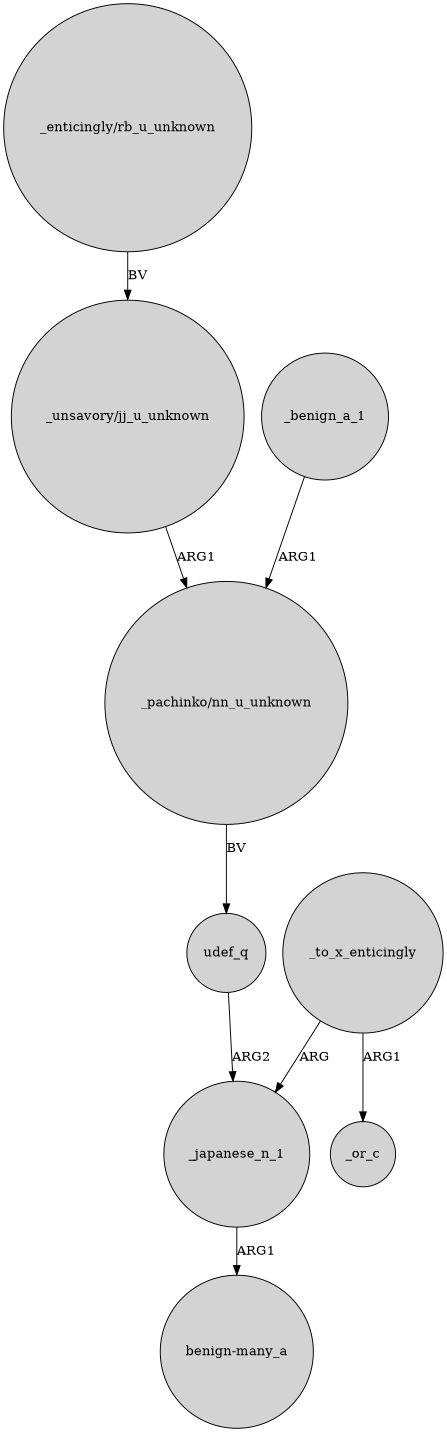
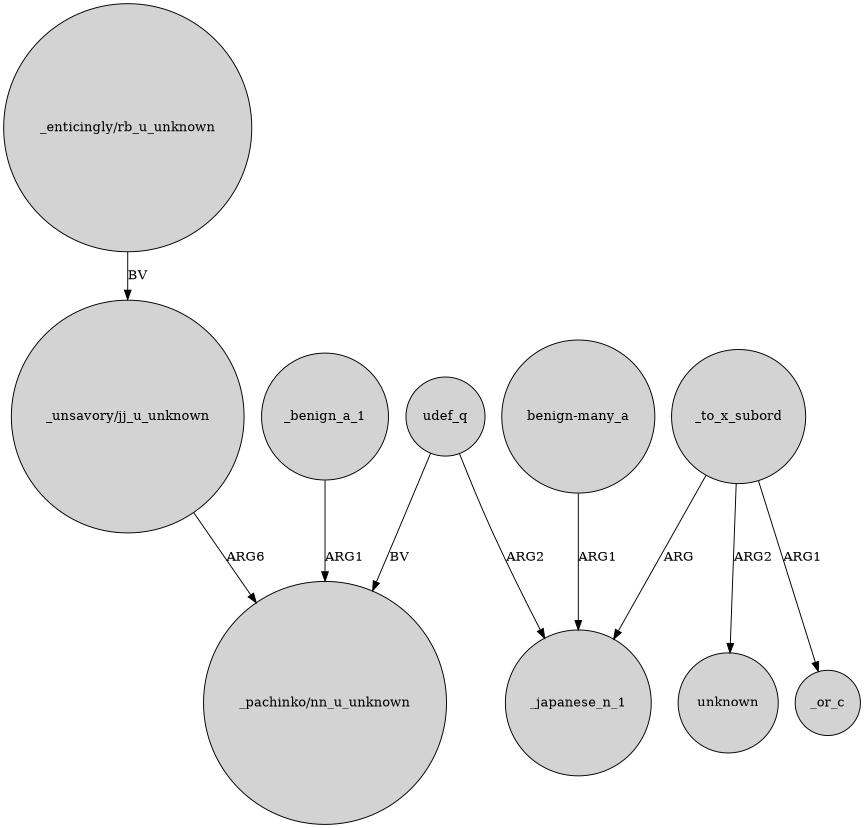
edge "_unsavory/jj_u_unknown" -> "_pachinko/nn_u_unknown": label "ARG1" -> "ARG6"
node "unknown": added
edge "_pachinko/nn_u_unknown" -> "udef_q": reversed
node "_to_x_enticingly": label "_to_x_enticingly" -> "_to_x_subord"
edge "_japanese_n_1" -> "benign-many_a": reversed
